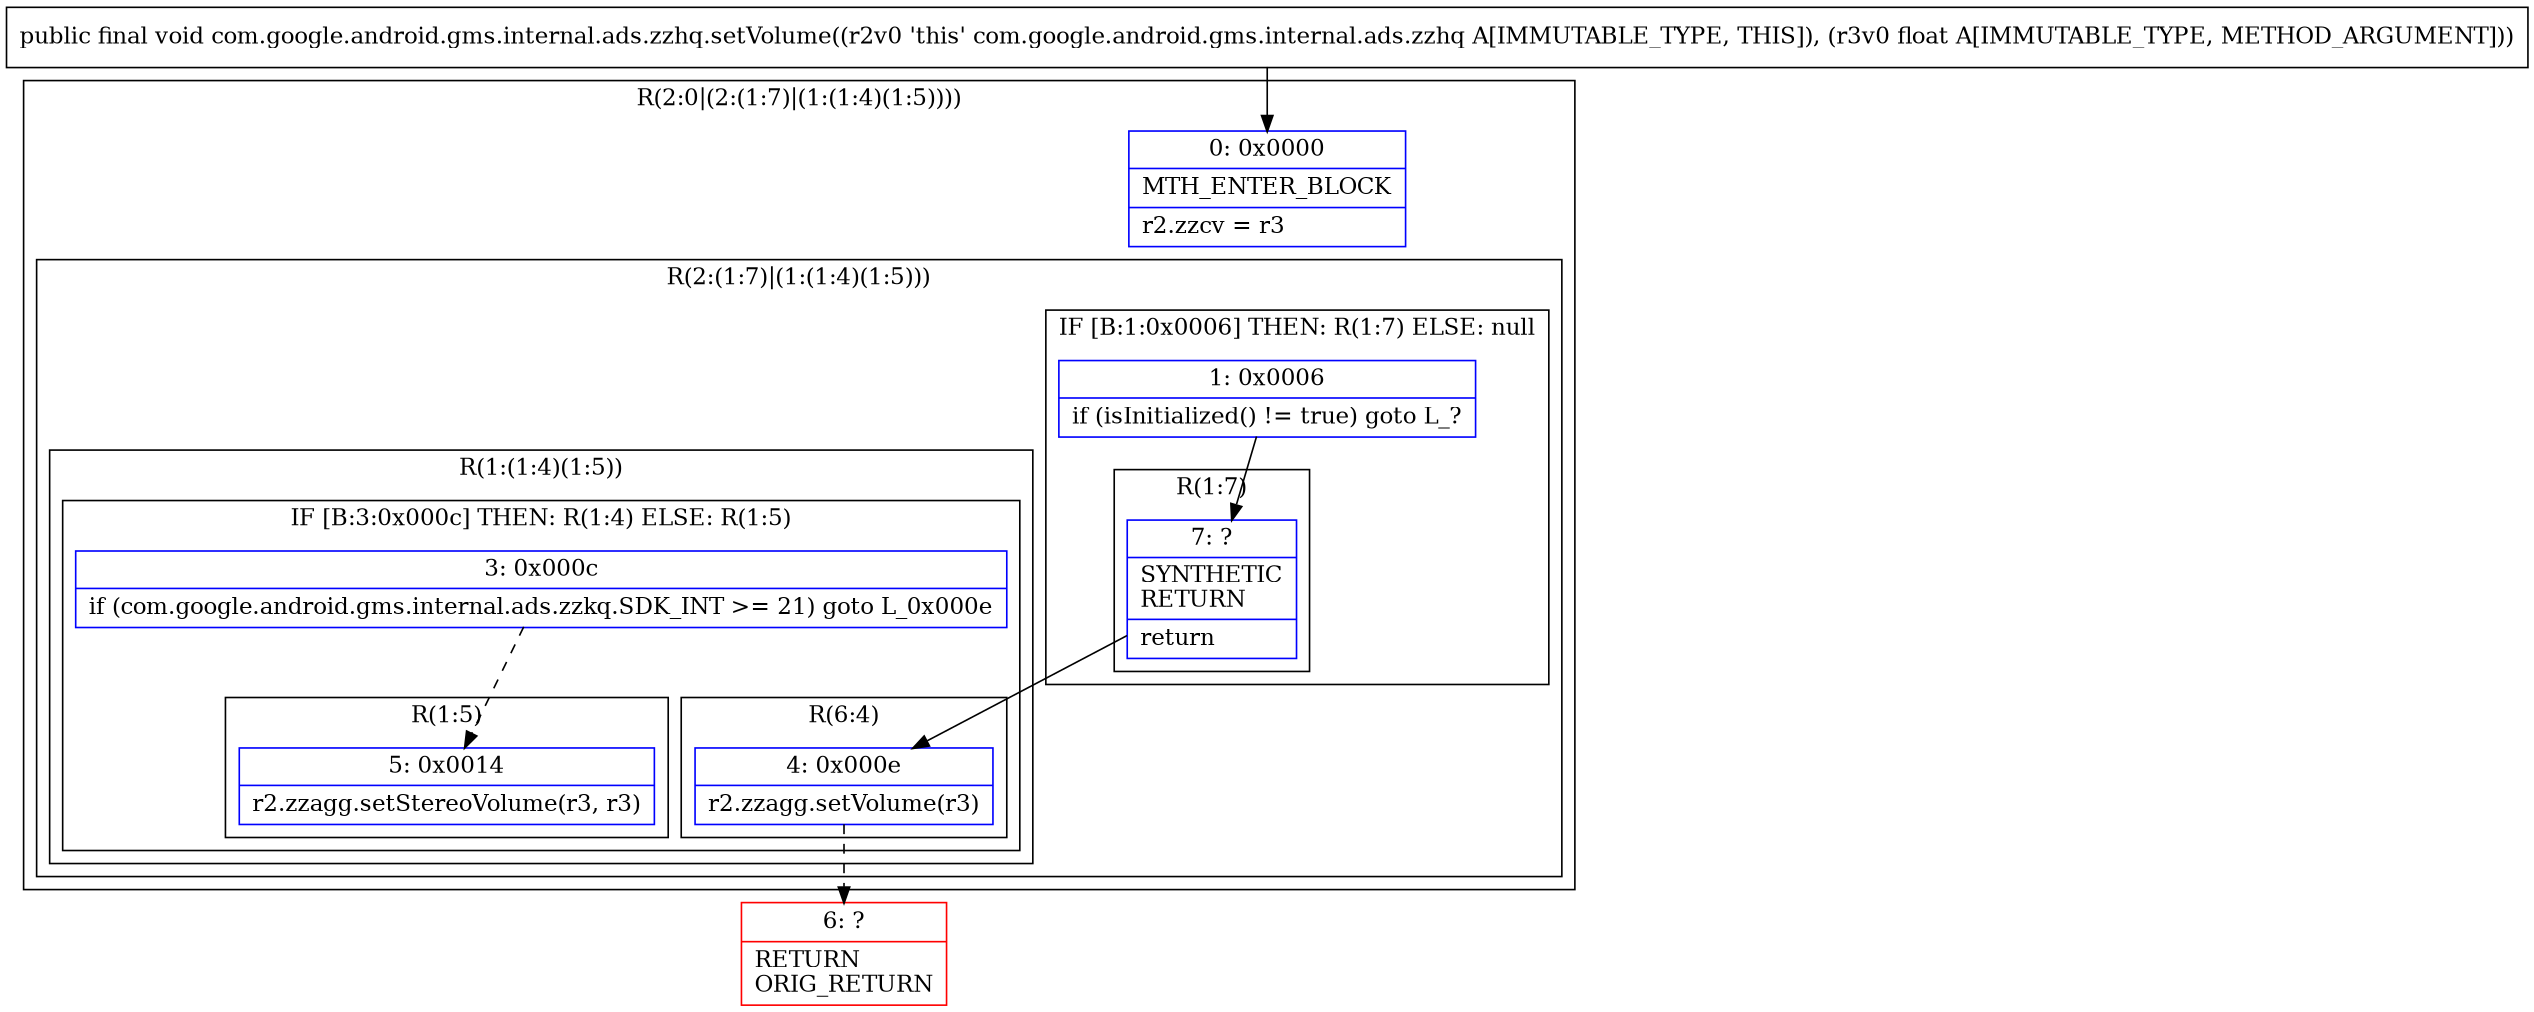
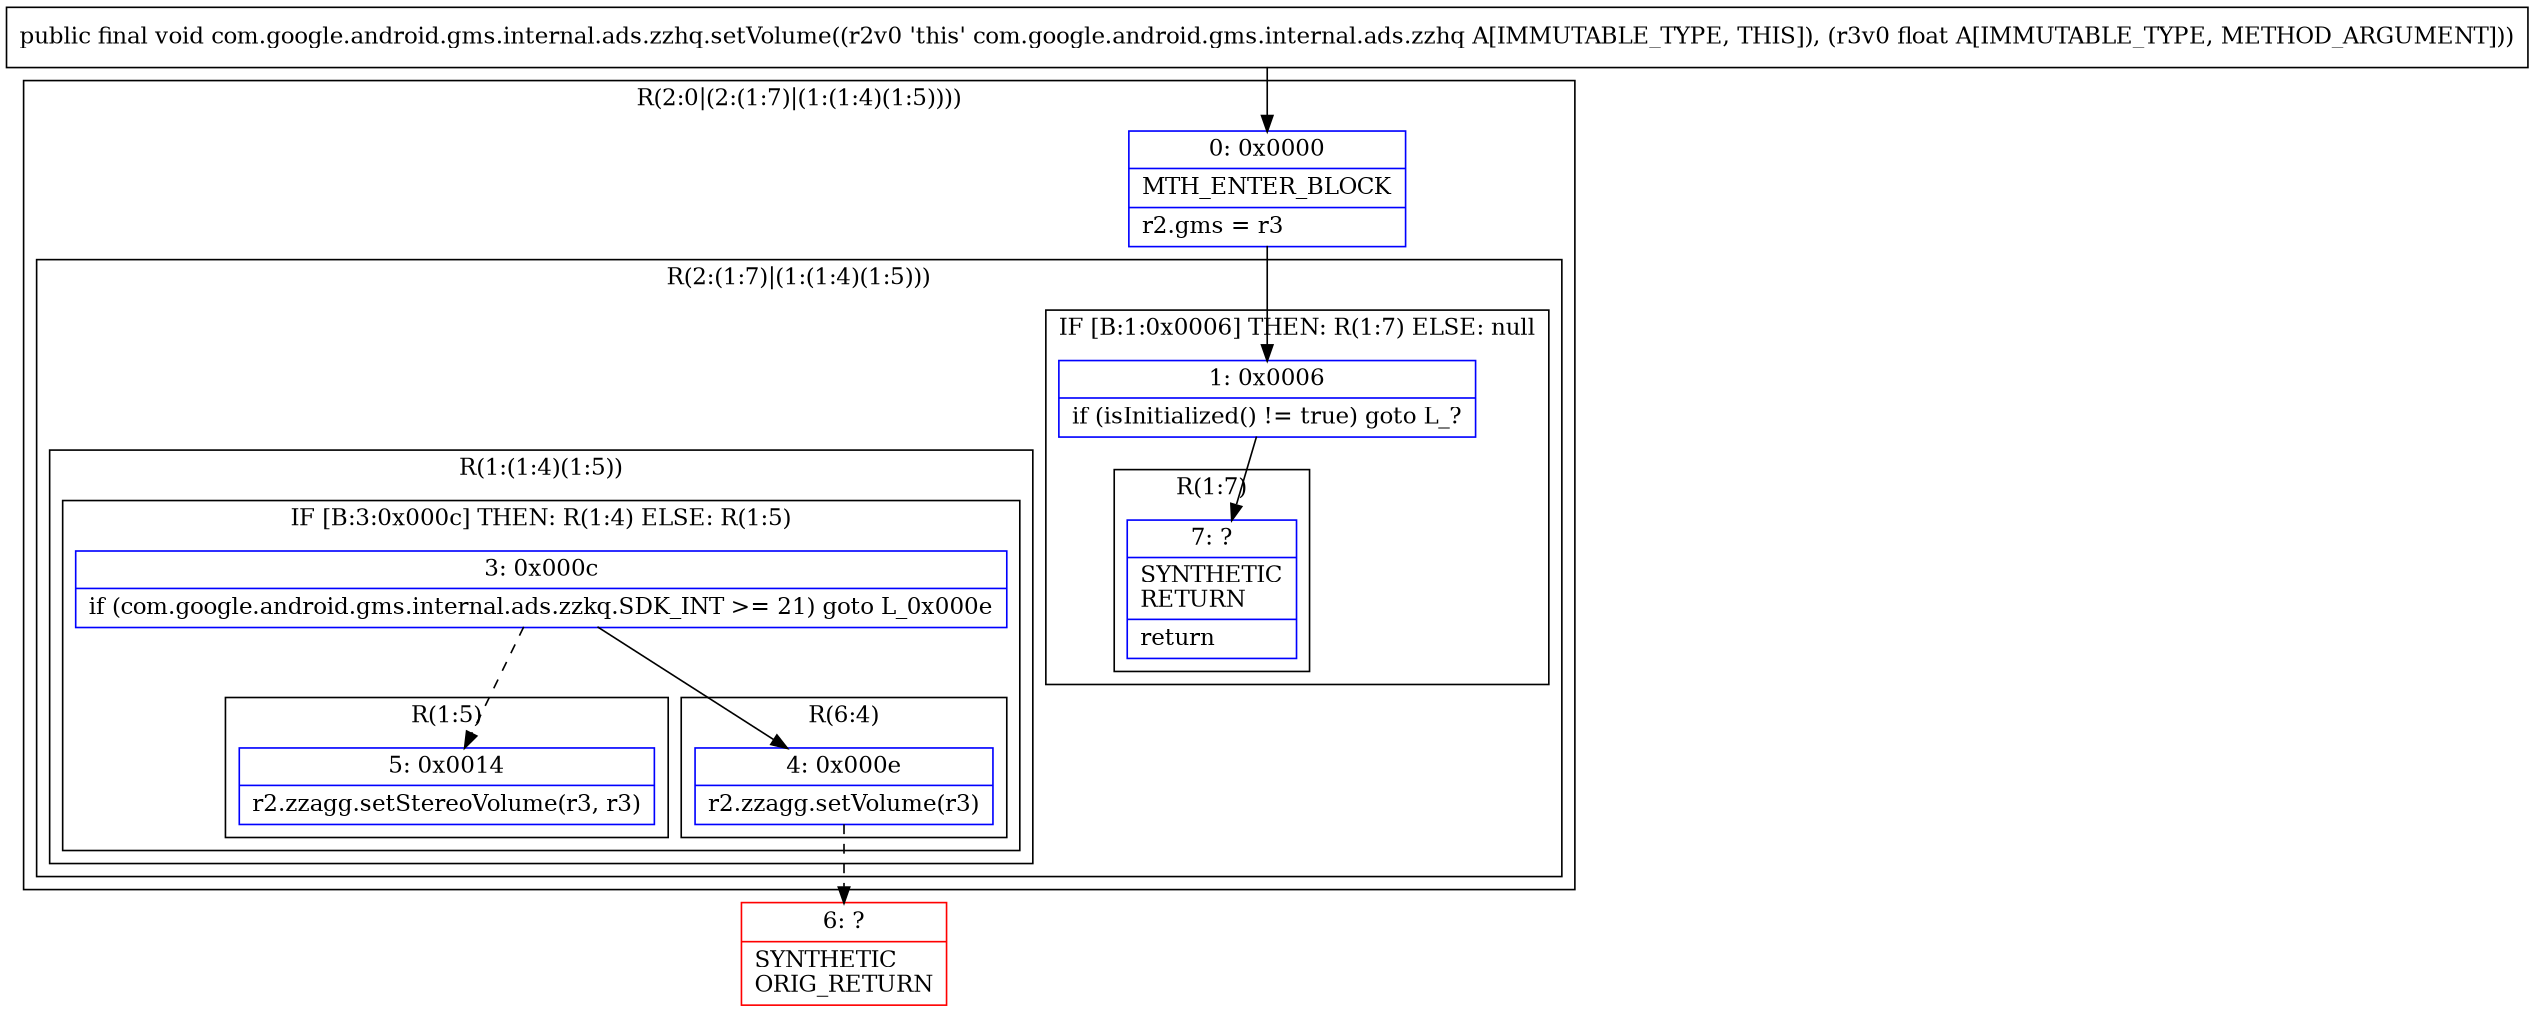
node "0: 0x0000": text "r2.zzcv = r3" -> "r2.gms = r3"
edge "0: 0x0000" -> "1: 0x0006": added
edge "7: ?" -> "4: 0x000e": now "3: 0x000c" -> "4: 0x000e"
node "6: ?": text "RETURN" -> "SYNTHETIC"
